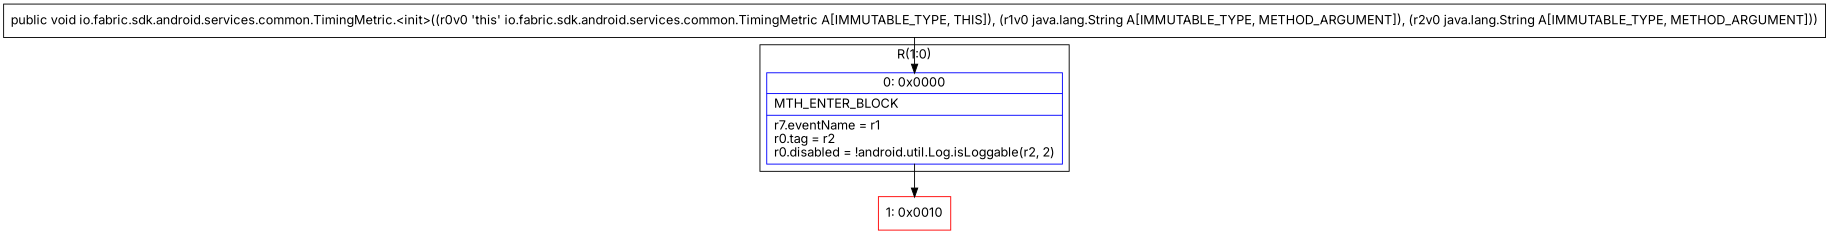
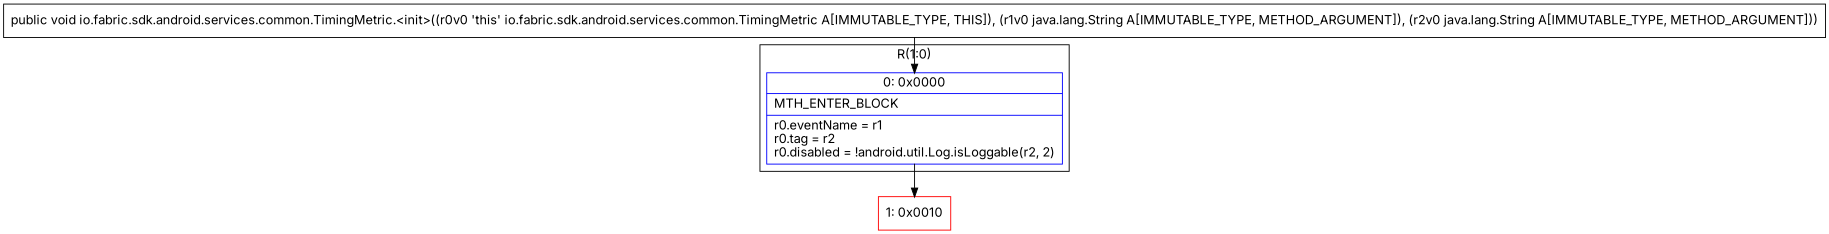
node "0: 0x0000": text "r7.eventName = r1" -> "r0.eventName = r1"
